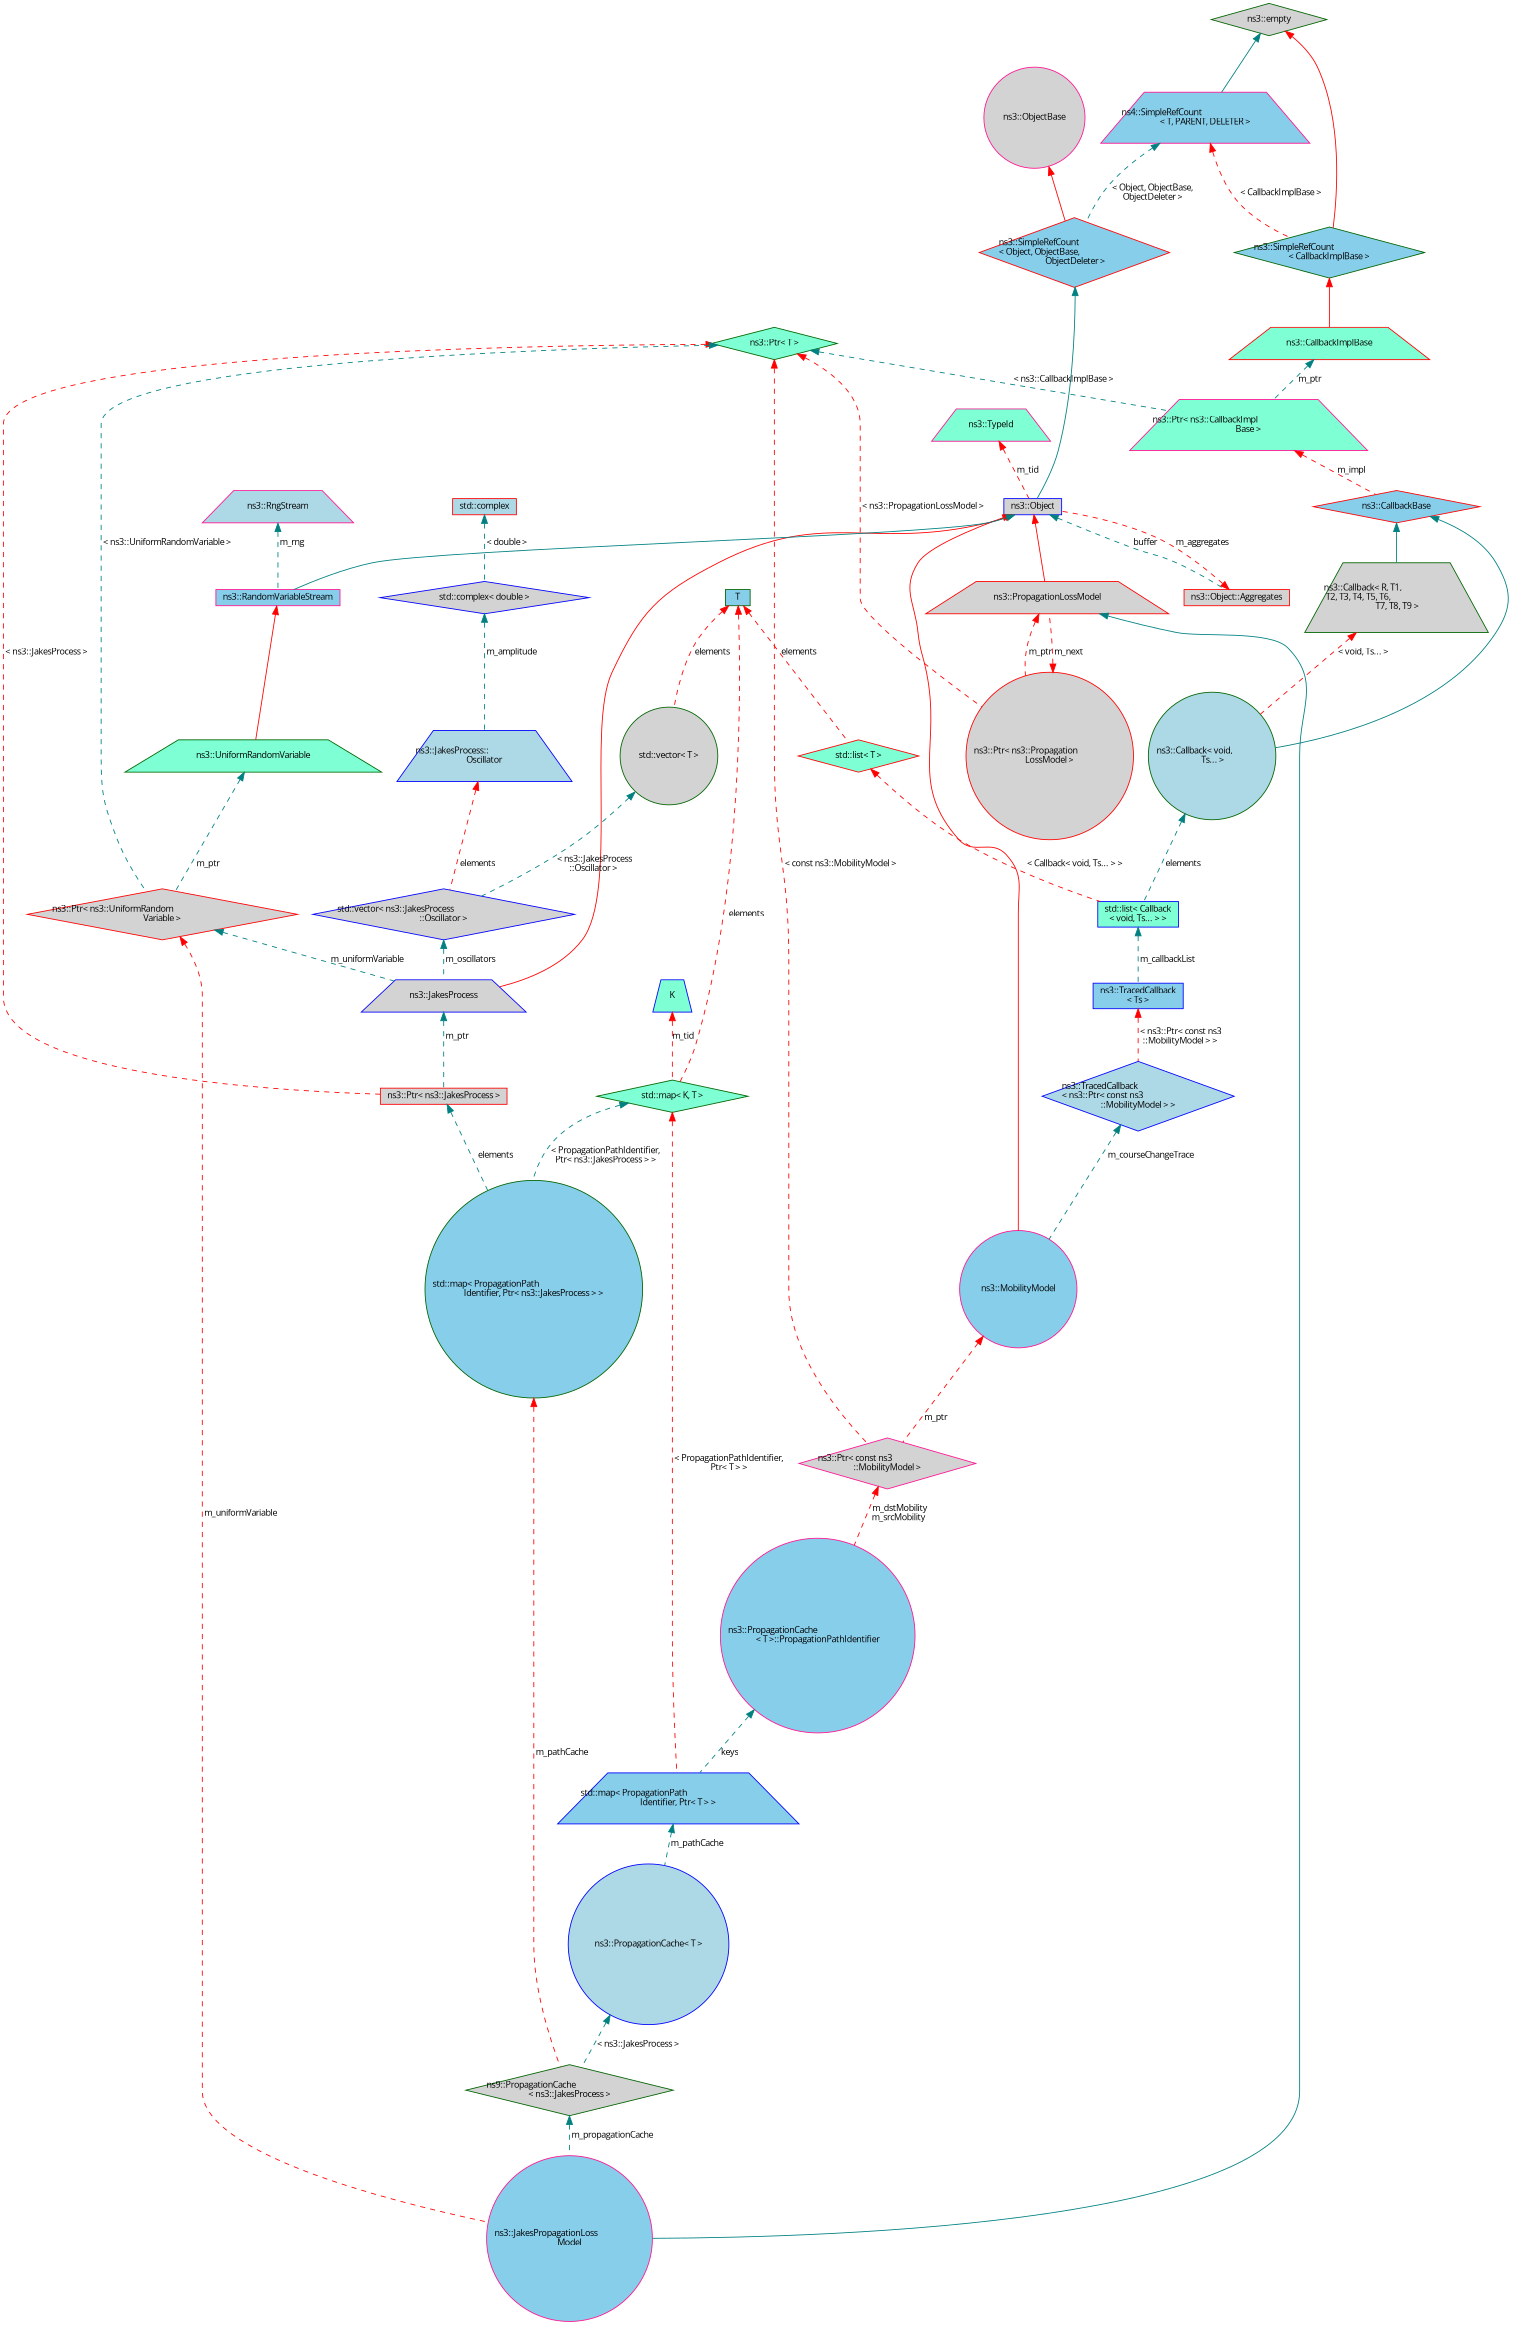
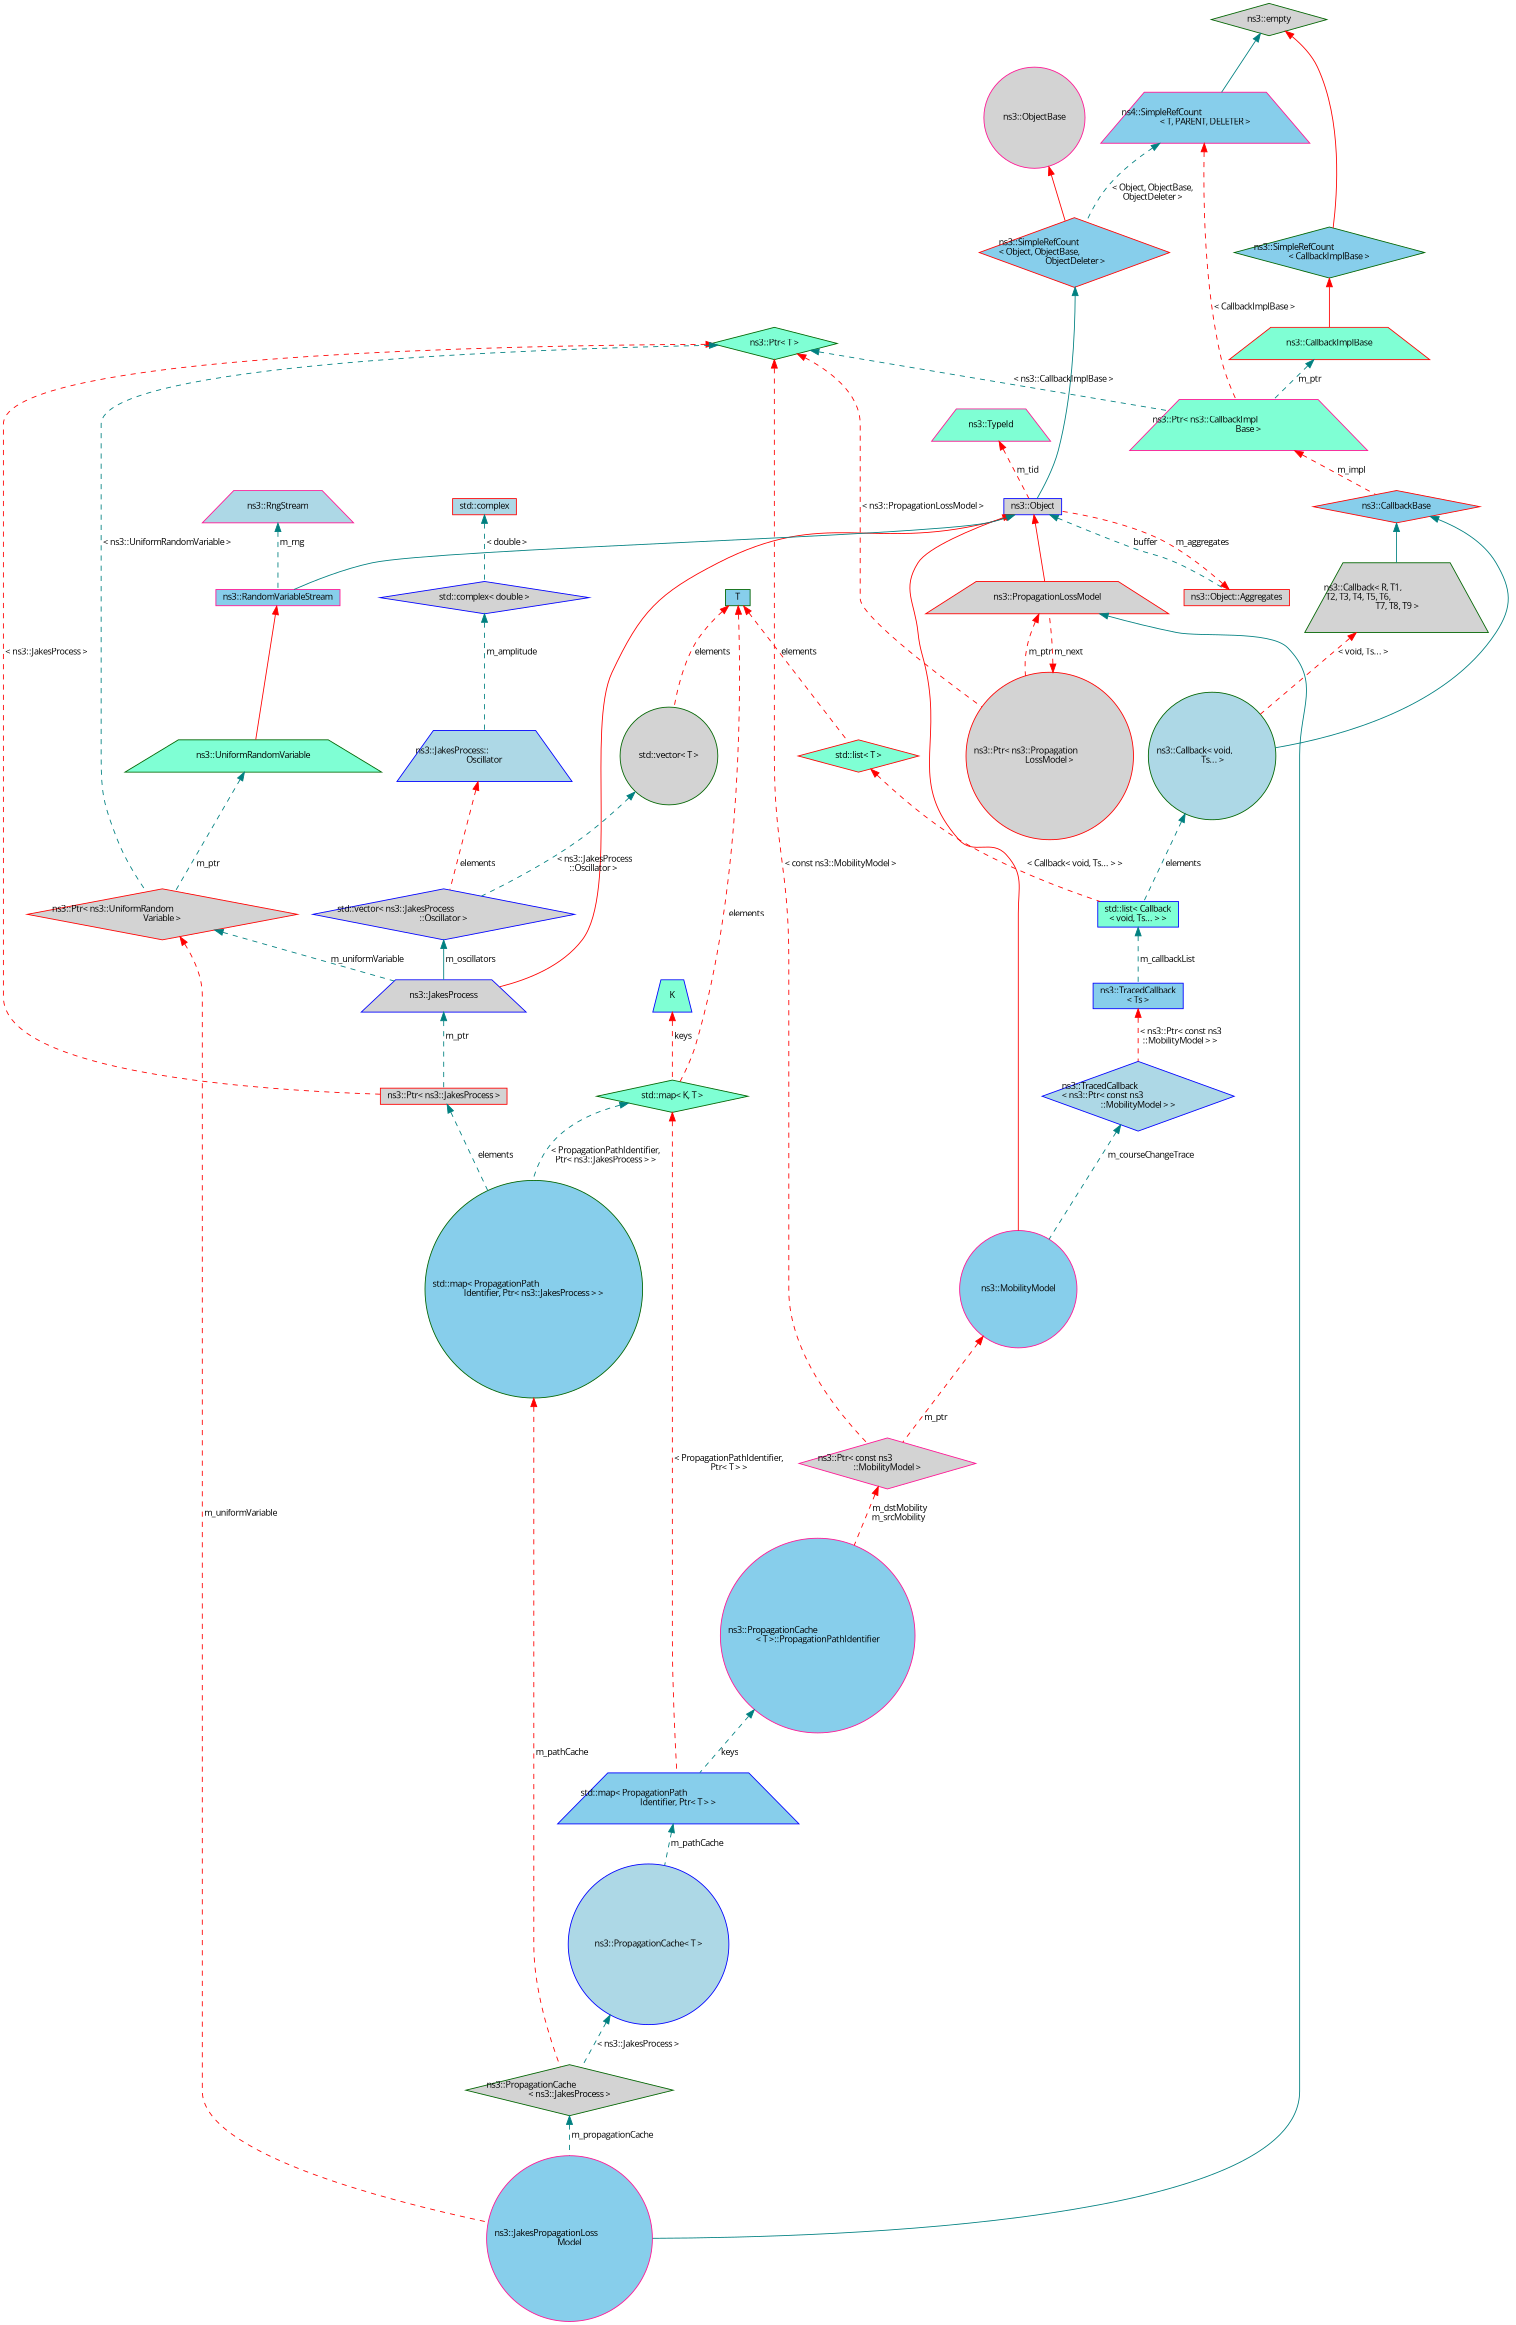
edge "ns3::SimpleRefCount < CallbackImplBase >" -> "ns4::SimpleRefCount < T, PARENT, DELETER >": now "ns3::Ptr< ns3::CallbackImpl Base >" -> "ns4::SimpleRefCount < T, PARENT, DELETER >"
edge "ns3::JakesProcess" -> "std::vector< ns3::JakesProcess ::Oscillator >": style dashed -> solid
edge "std::map< K, T >" -> "K": label " m_tid" -> " keys"
node "ns9::PropagationCache < ns3::JakesProcess >": label "ns9::PropagationCache < ns3::JakesProcess >" -> "ns3::PropagationCache < ns3::JakesProcess >"
